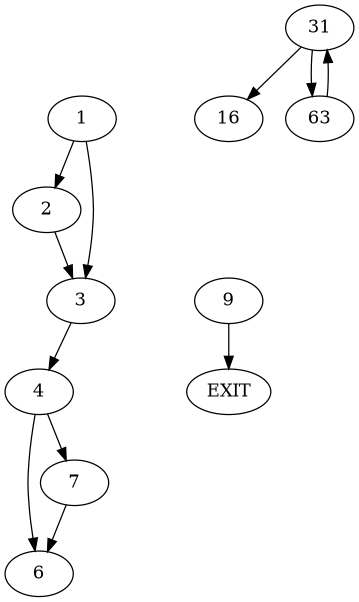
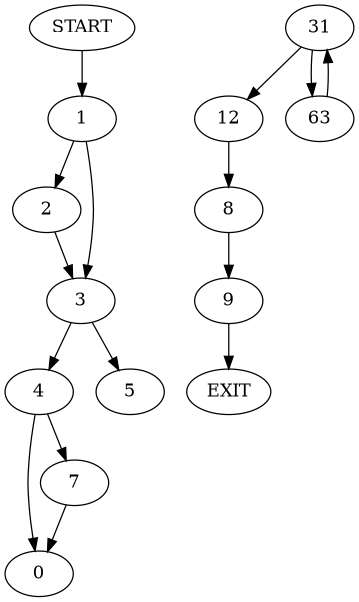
node "START": added
node "16": label "16" -> "12"
node "8": added
node "5": added
node "6": label "6" -> "0"
